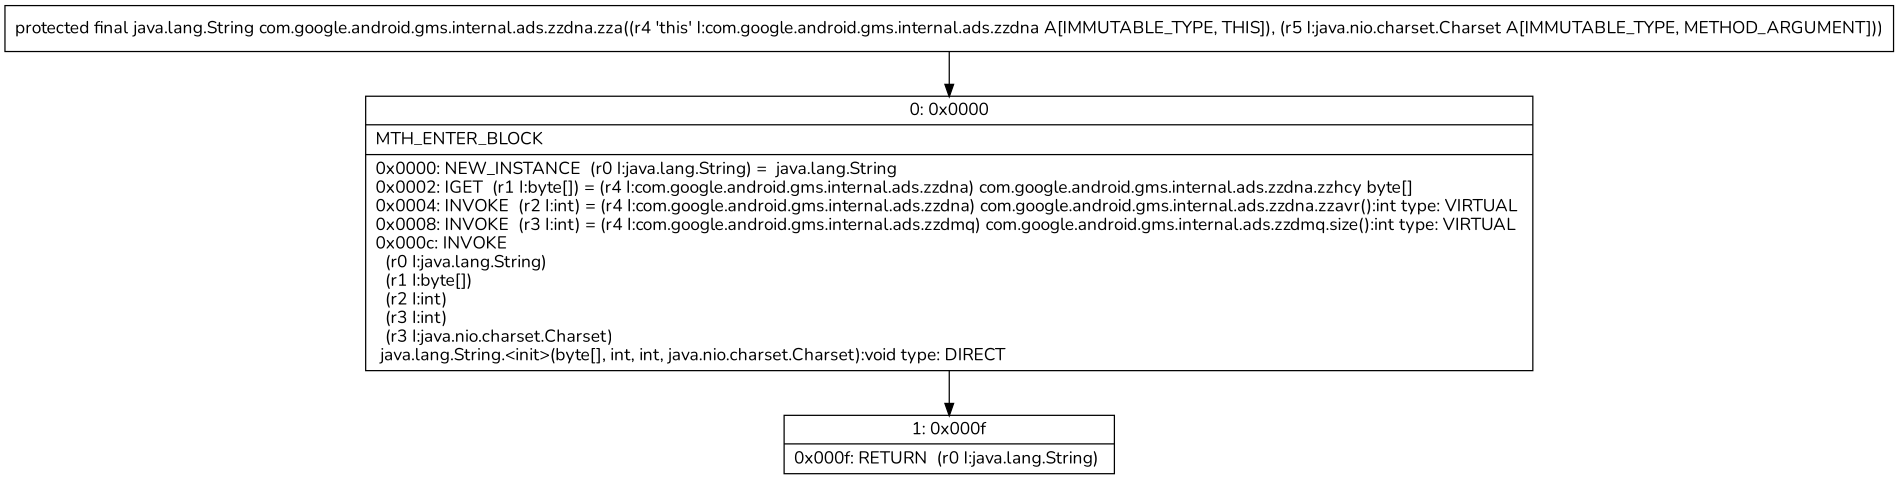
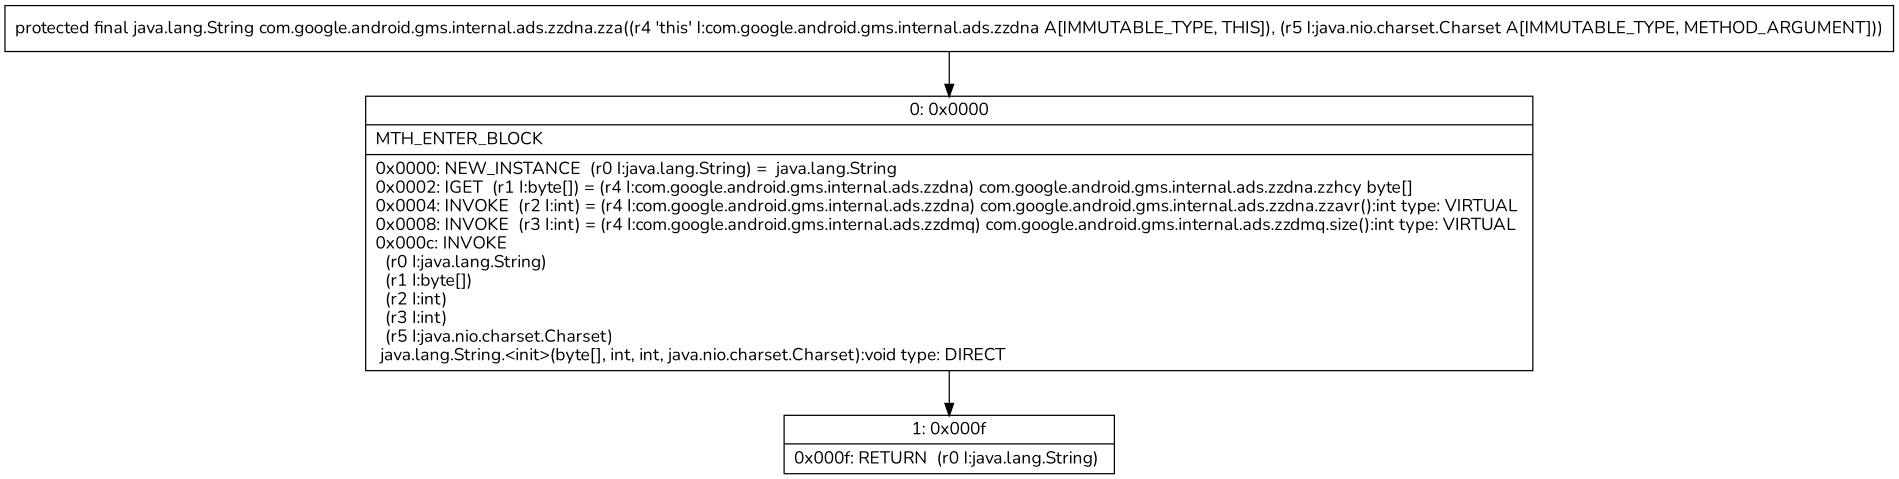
node "0: 0x0000": text "(r3 I:java.nio.charset.Charset)" -> "(r5 I:java.nio.charset.Charset)"
